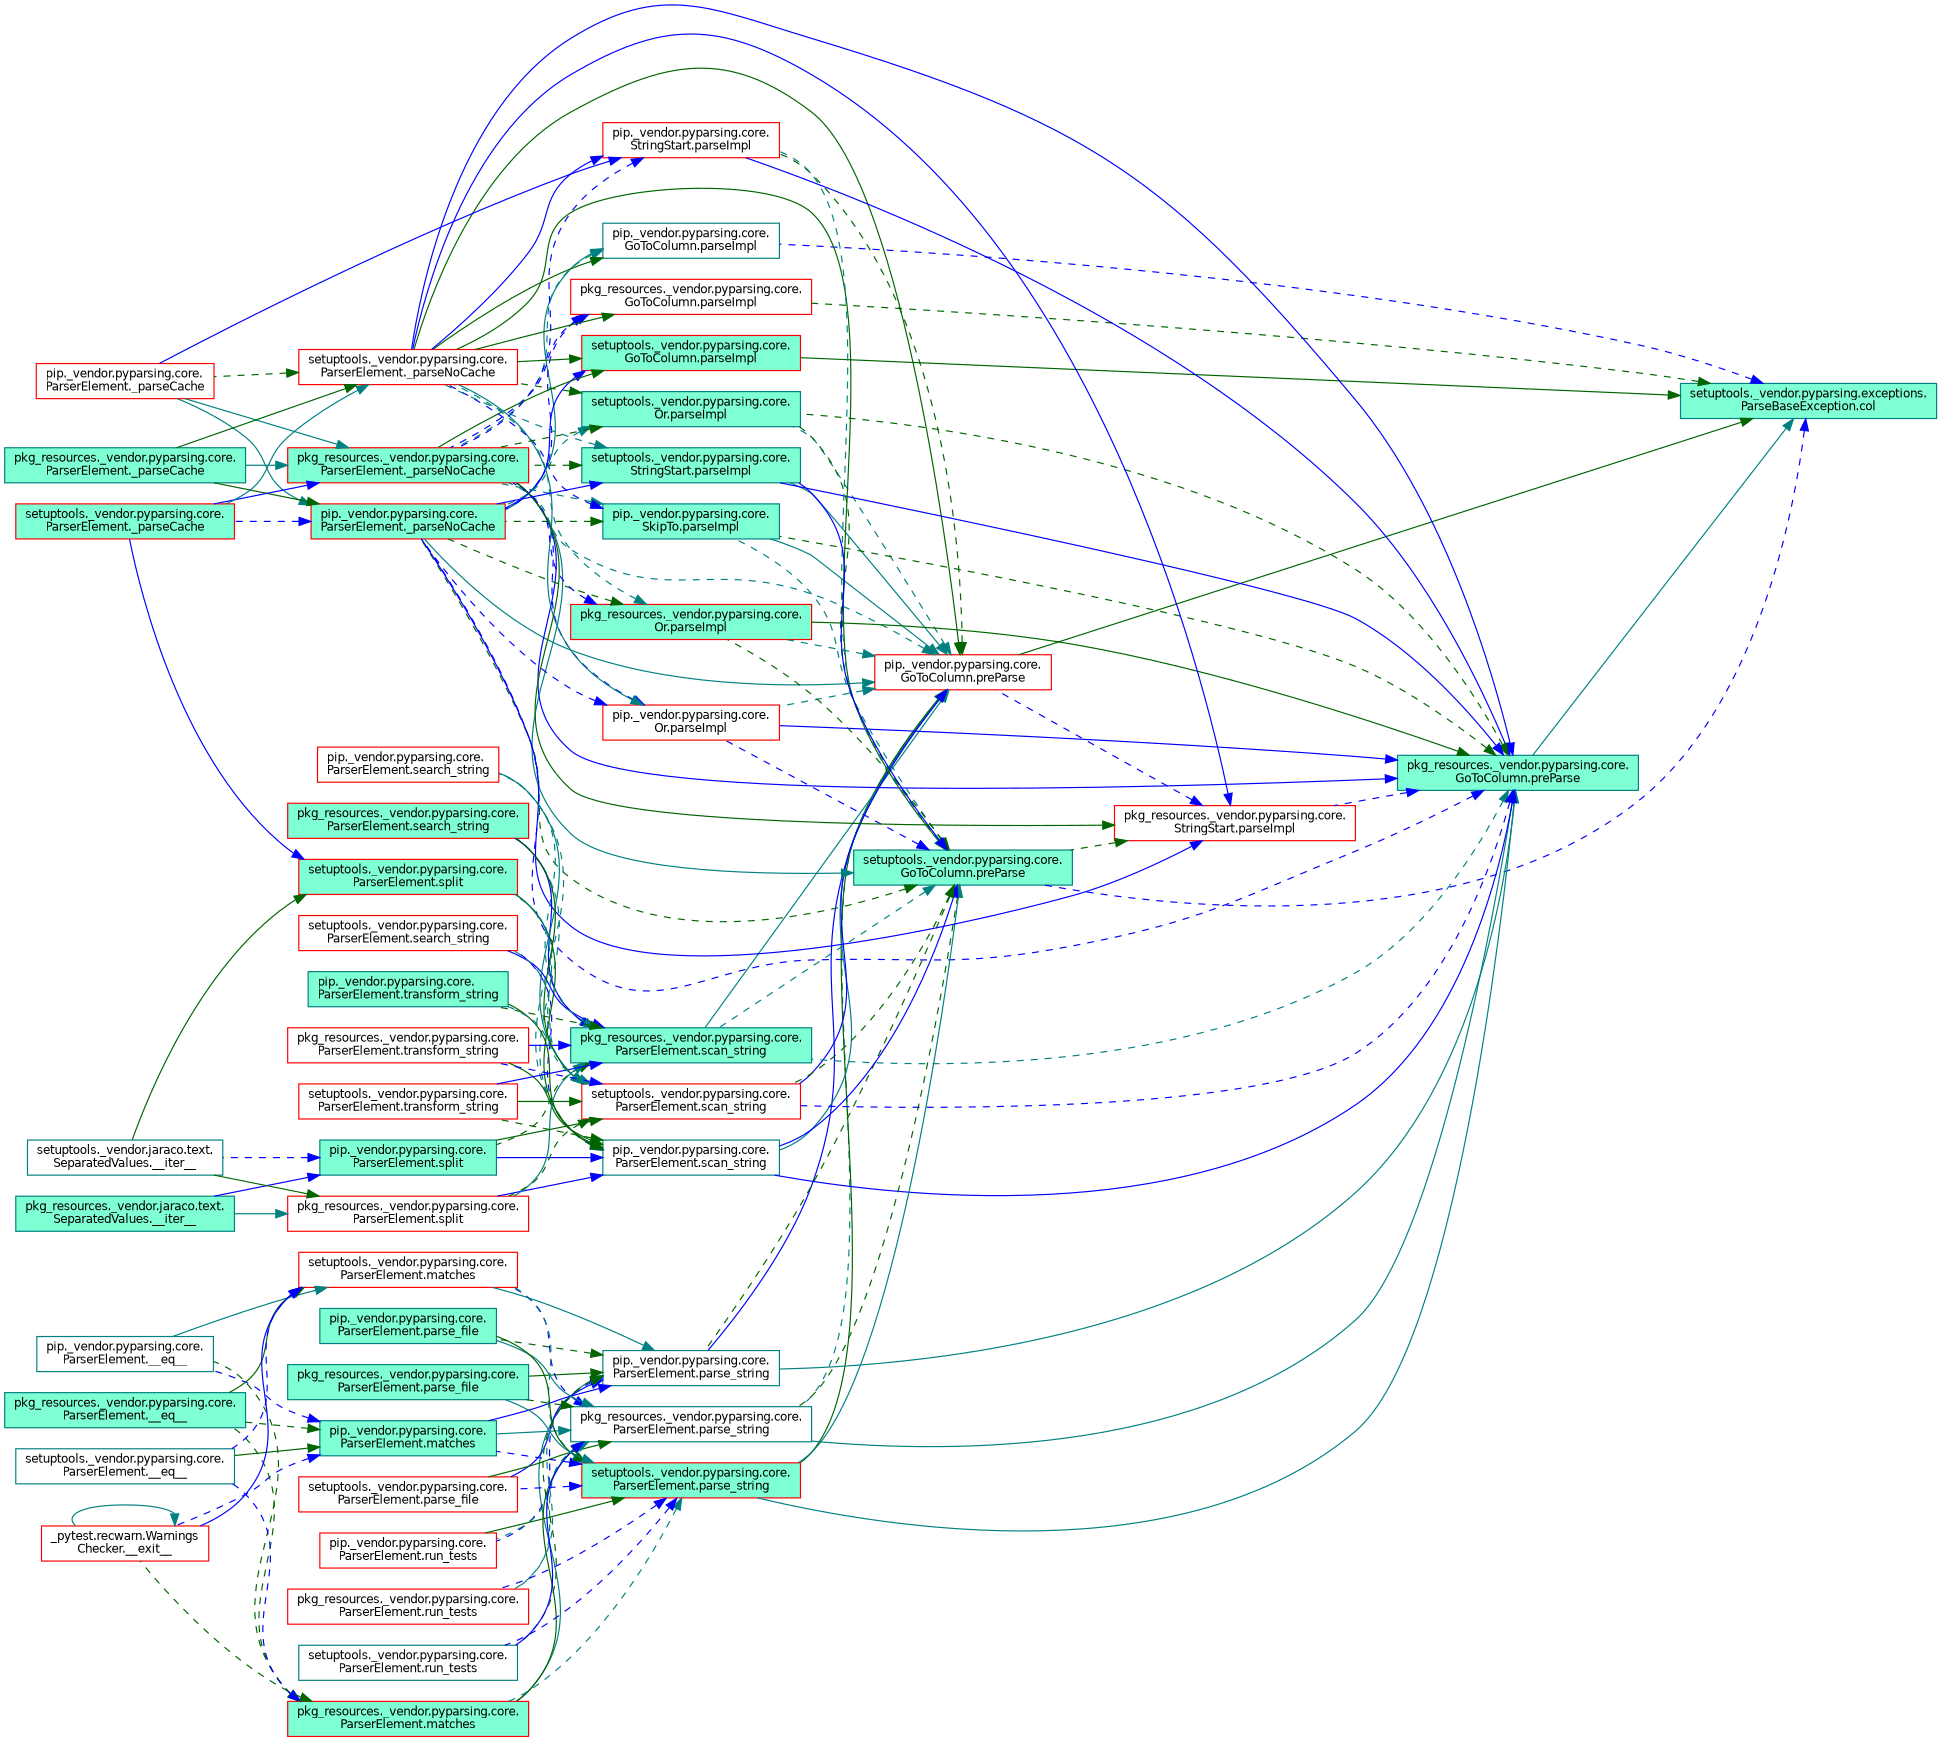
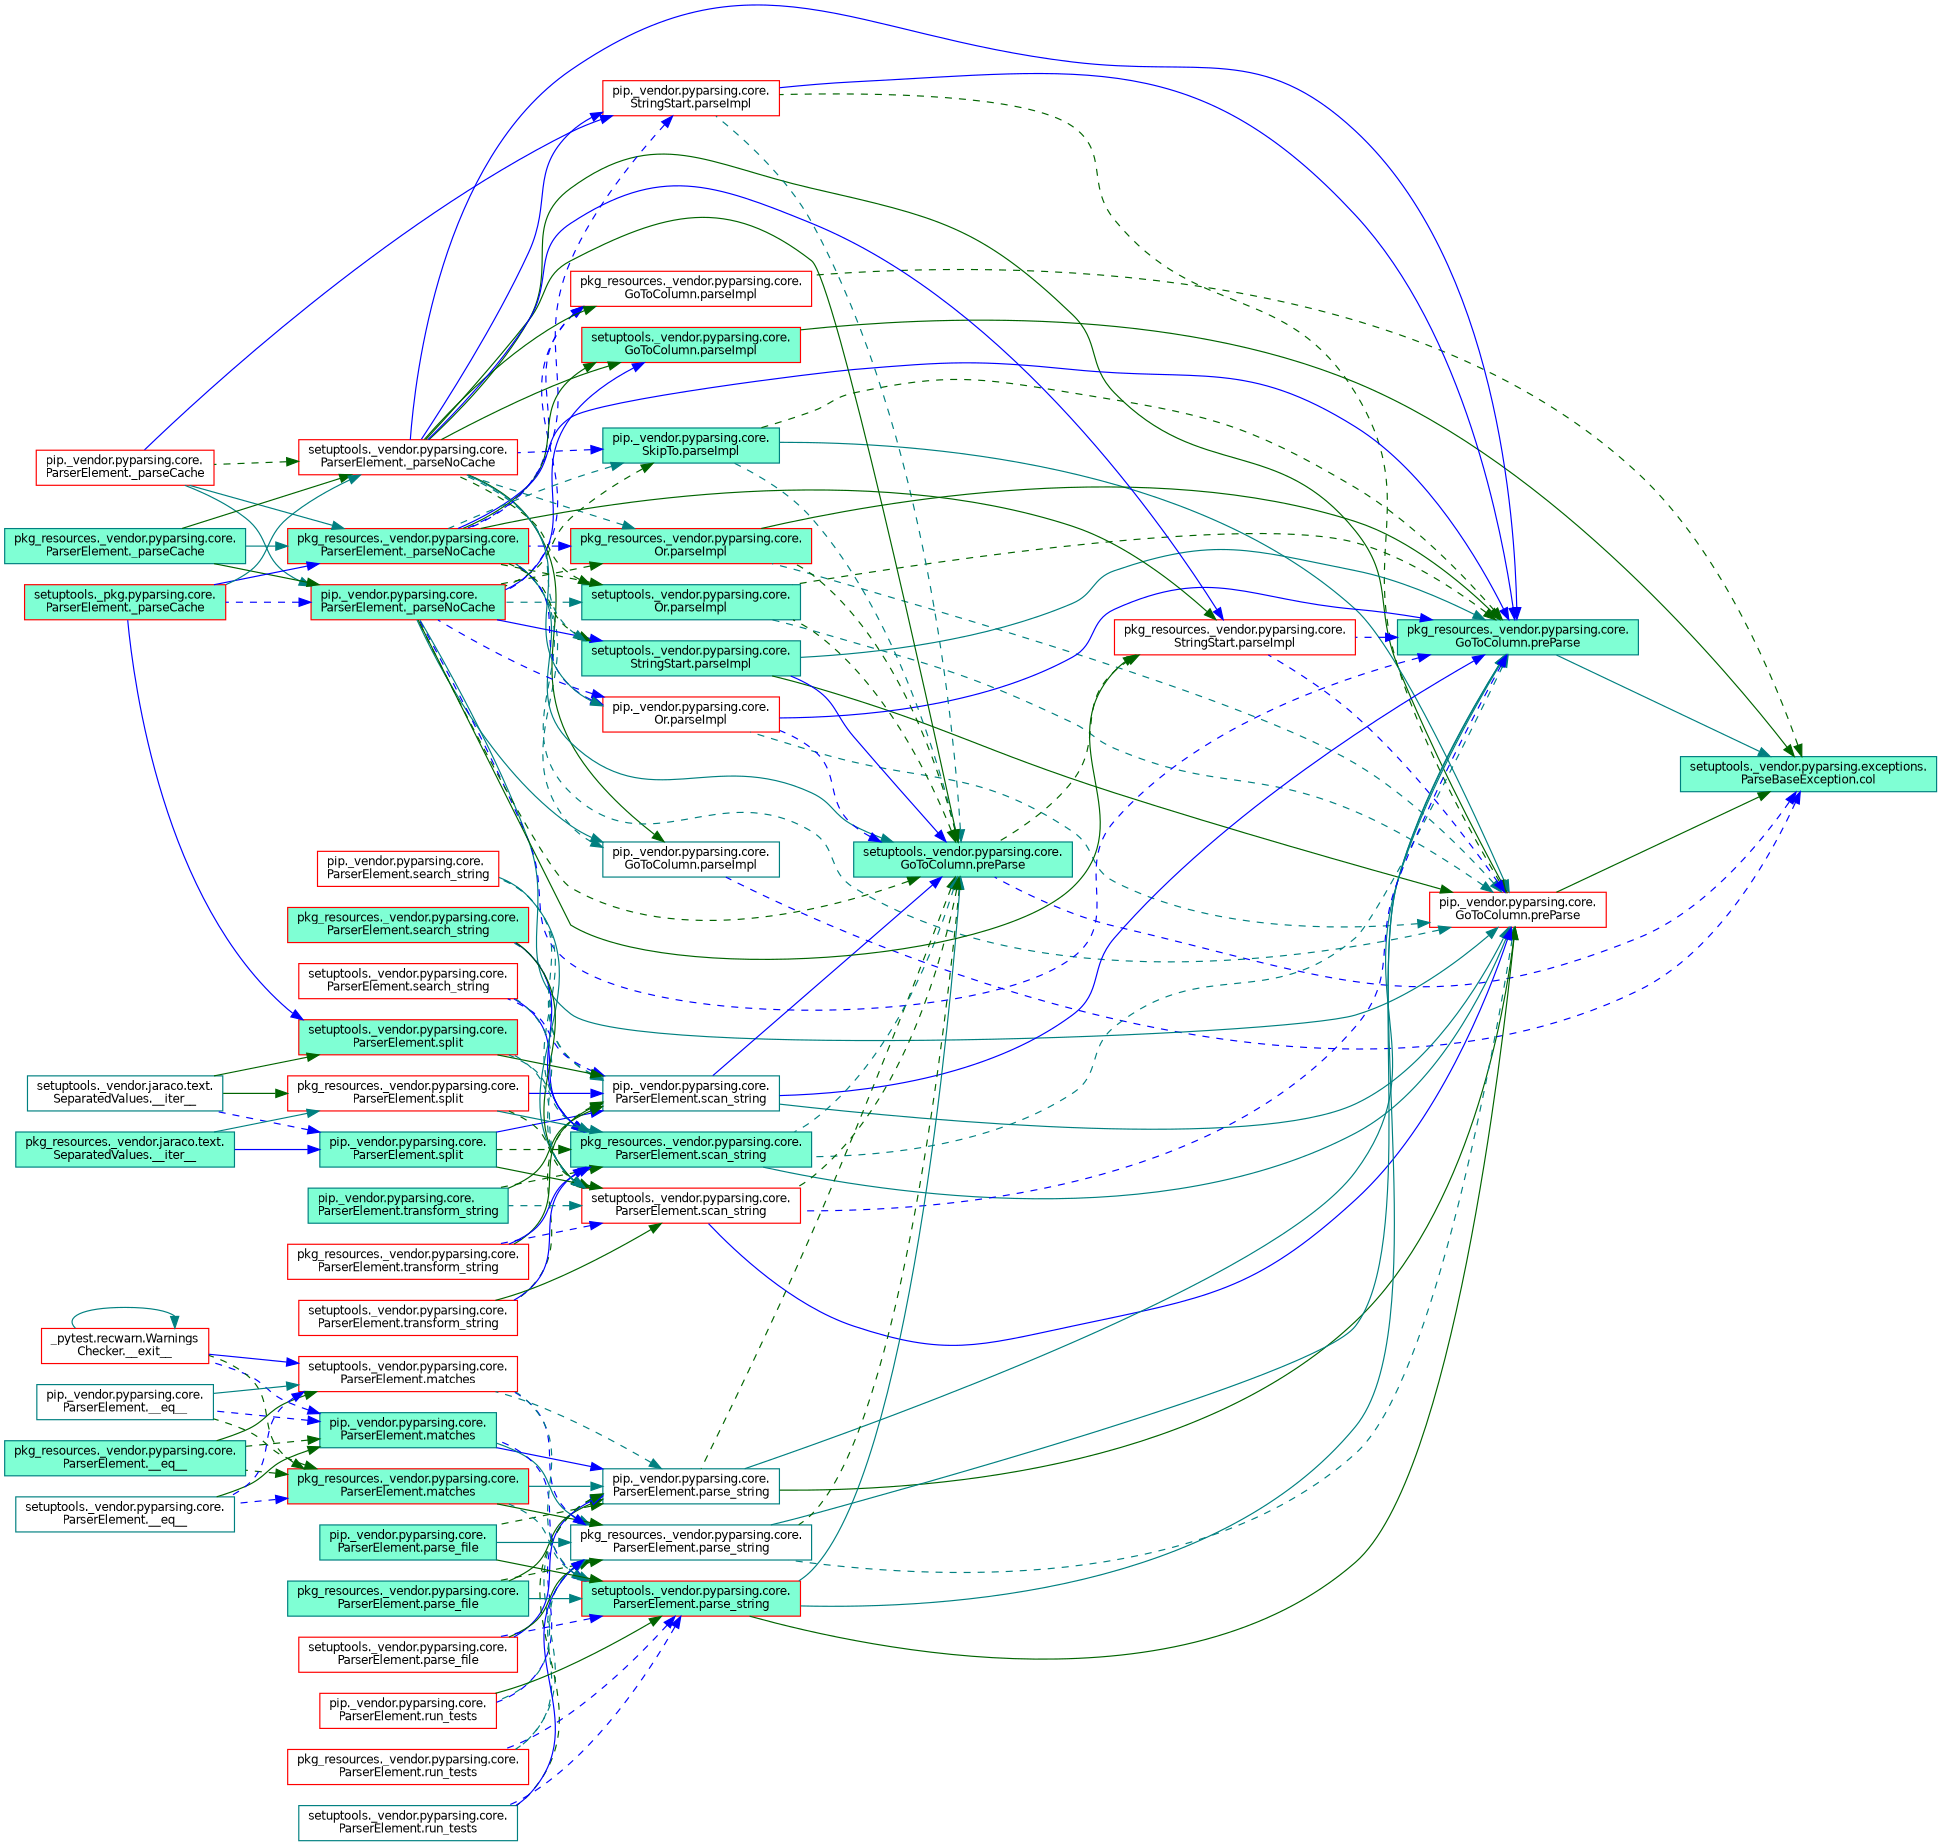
node "setuptools._vendor.pyparsing.core. ParserElement._parseCache": label "setuptools._vendor.pyparsing.core. ParserElement._parseCache" -> "setuptools._pkg.pyparsing.core. ParserElement._parseCache"
edge "setuptools._vendor.pyparsing.core. StringStart.parseImpl" -> "pip._vendor.pyparsing.core. GoToColumn.preParse": color teal -> darkgreen
edge "setuptools._vendor.pyparsing.core. StringStart.parseImpl" -> "pkg_resources._vendor.pyparsing.core. GoToColumn.preParse": color blue -> teal
edge "pip._vendor.pyparsing.core. GoToColumn.preParse" -> "pkg_resources._vendor.pyparsing.core. StringStart.parseImpl": reversed
edge "pip._vendor.pyparsing.core. ParserElement._parseNoCache" -> "pkg_resources._vendor.pyparsing.core. StringStart.parseImpl": color blue -> darkgreen
edge "pip._vendor.pyparsing.core. ParserElement.parse_string" -> "pip._vendor.pyparsing.core. GoToColumn.preParse": color blue -> darkgreen
edge "setuptools._vendor.pyparsing.core. ParserElement.matches" -> "pip._vendor.pyparsing.core. ParserElement.parse_string": style solid -> dashed
